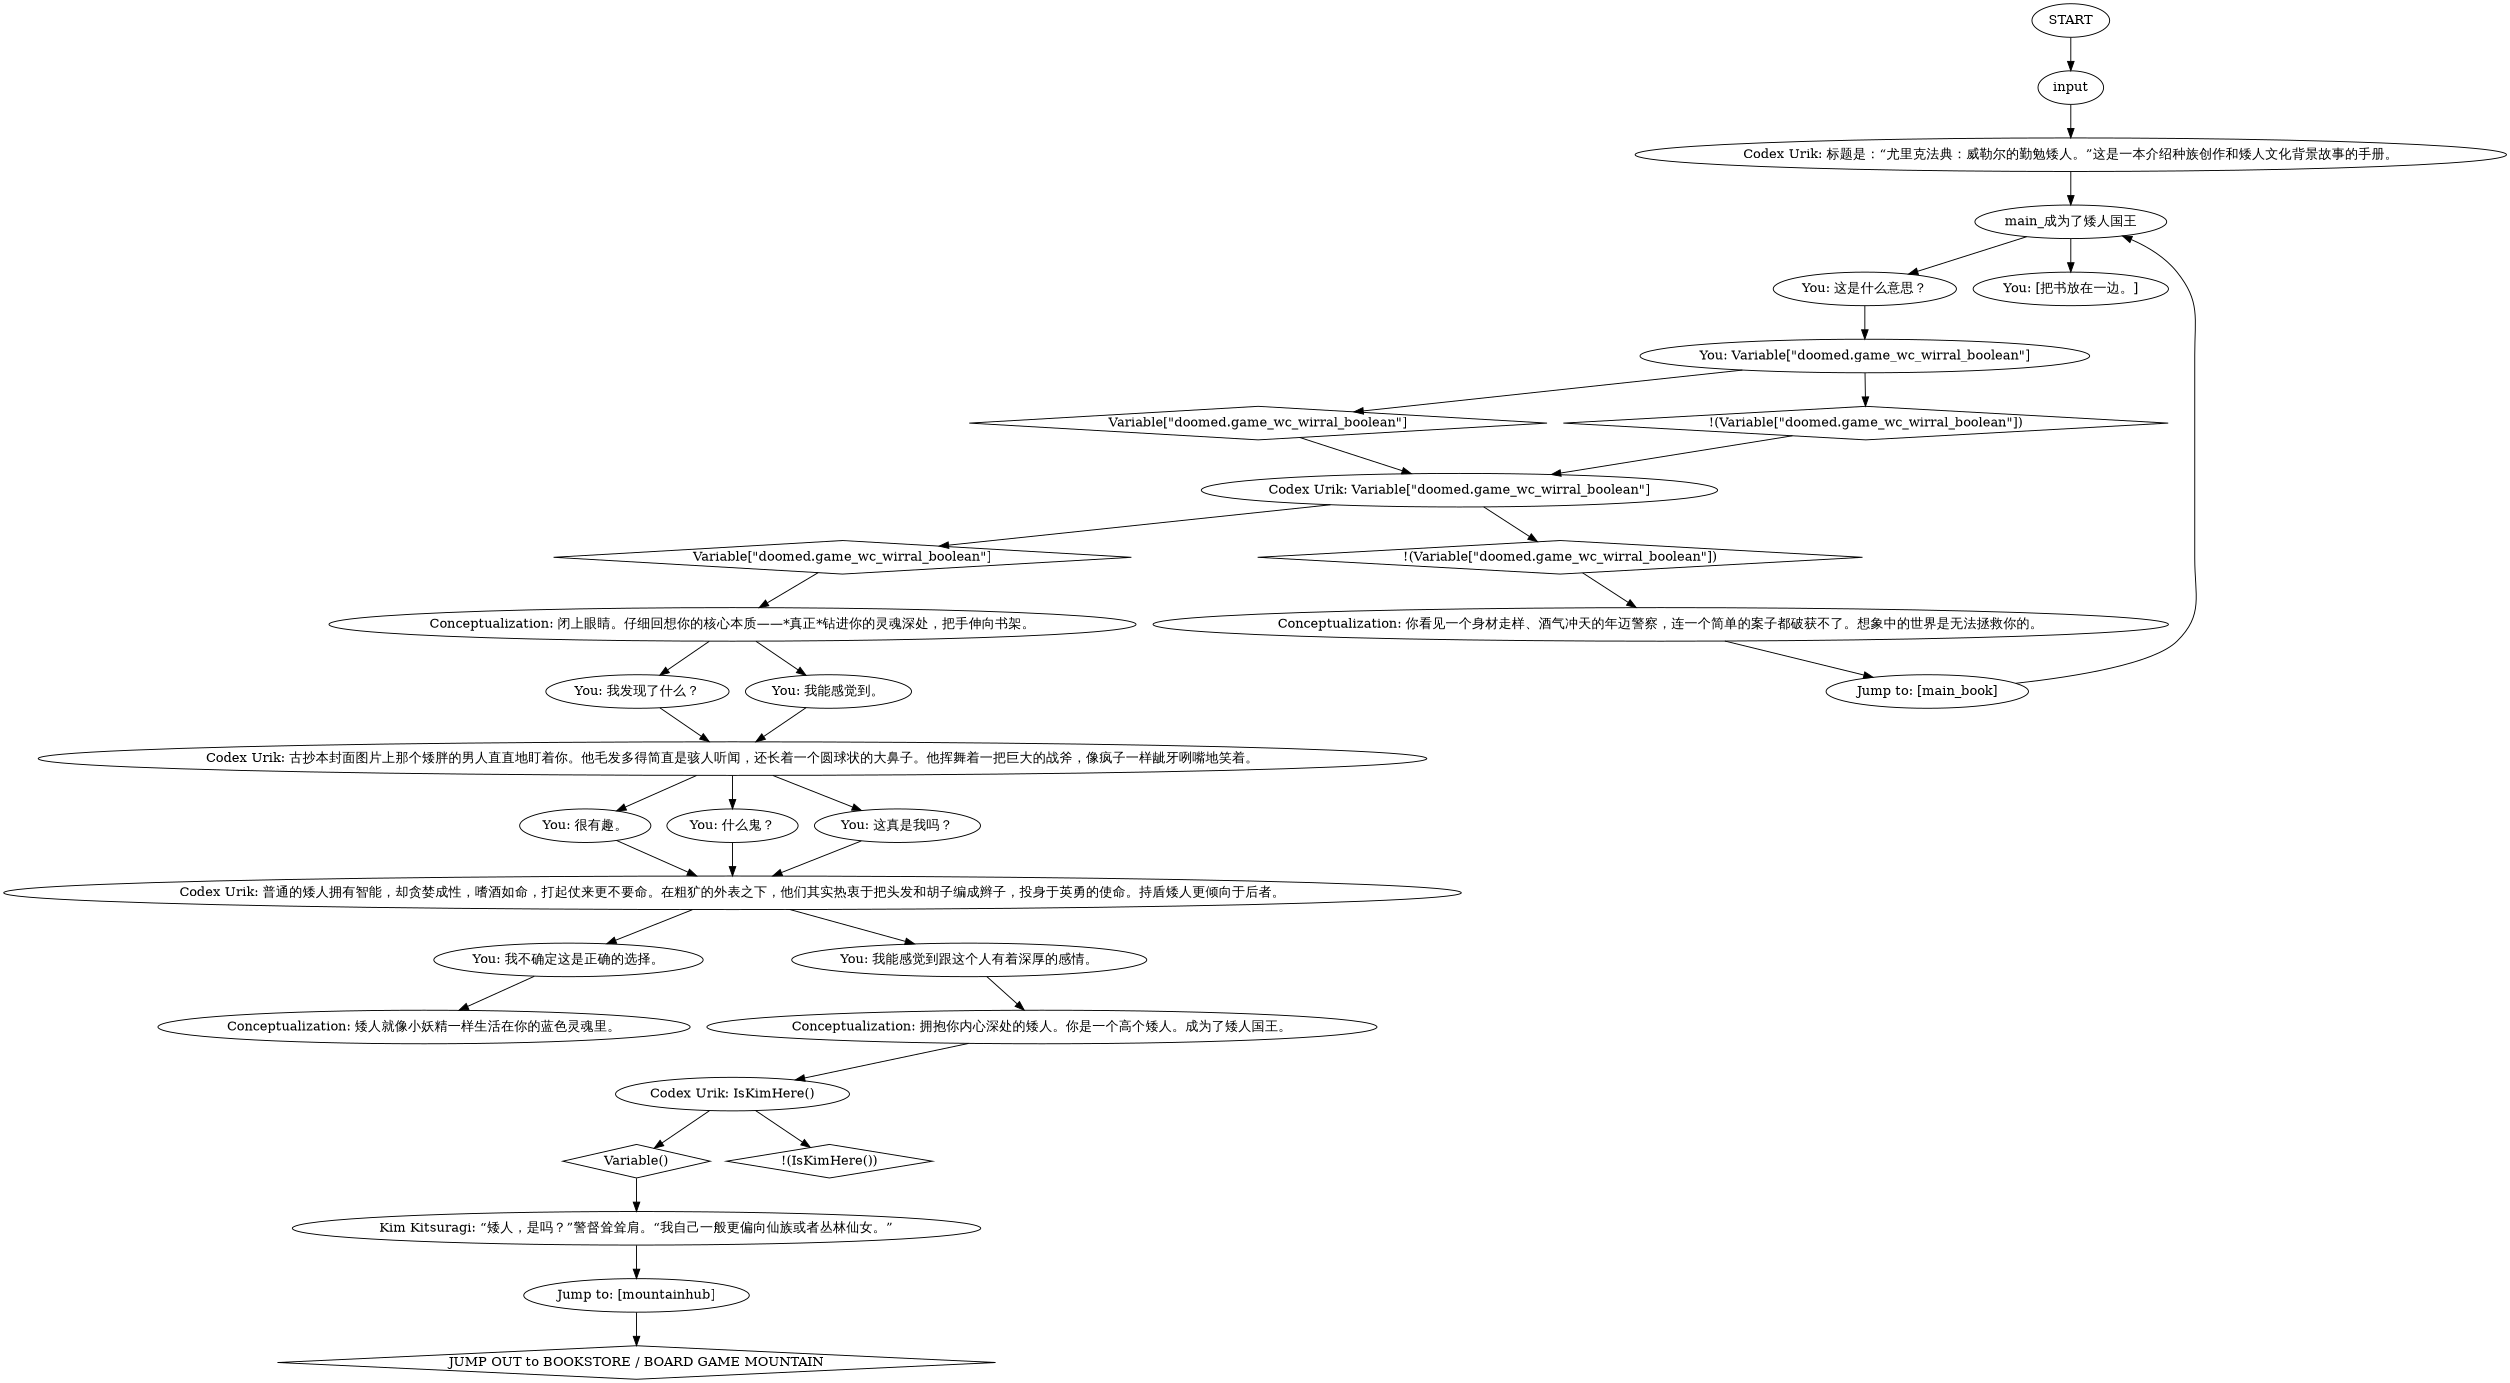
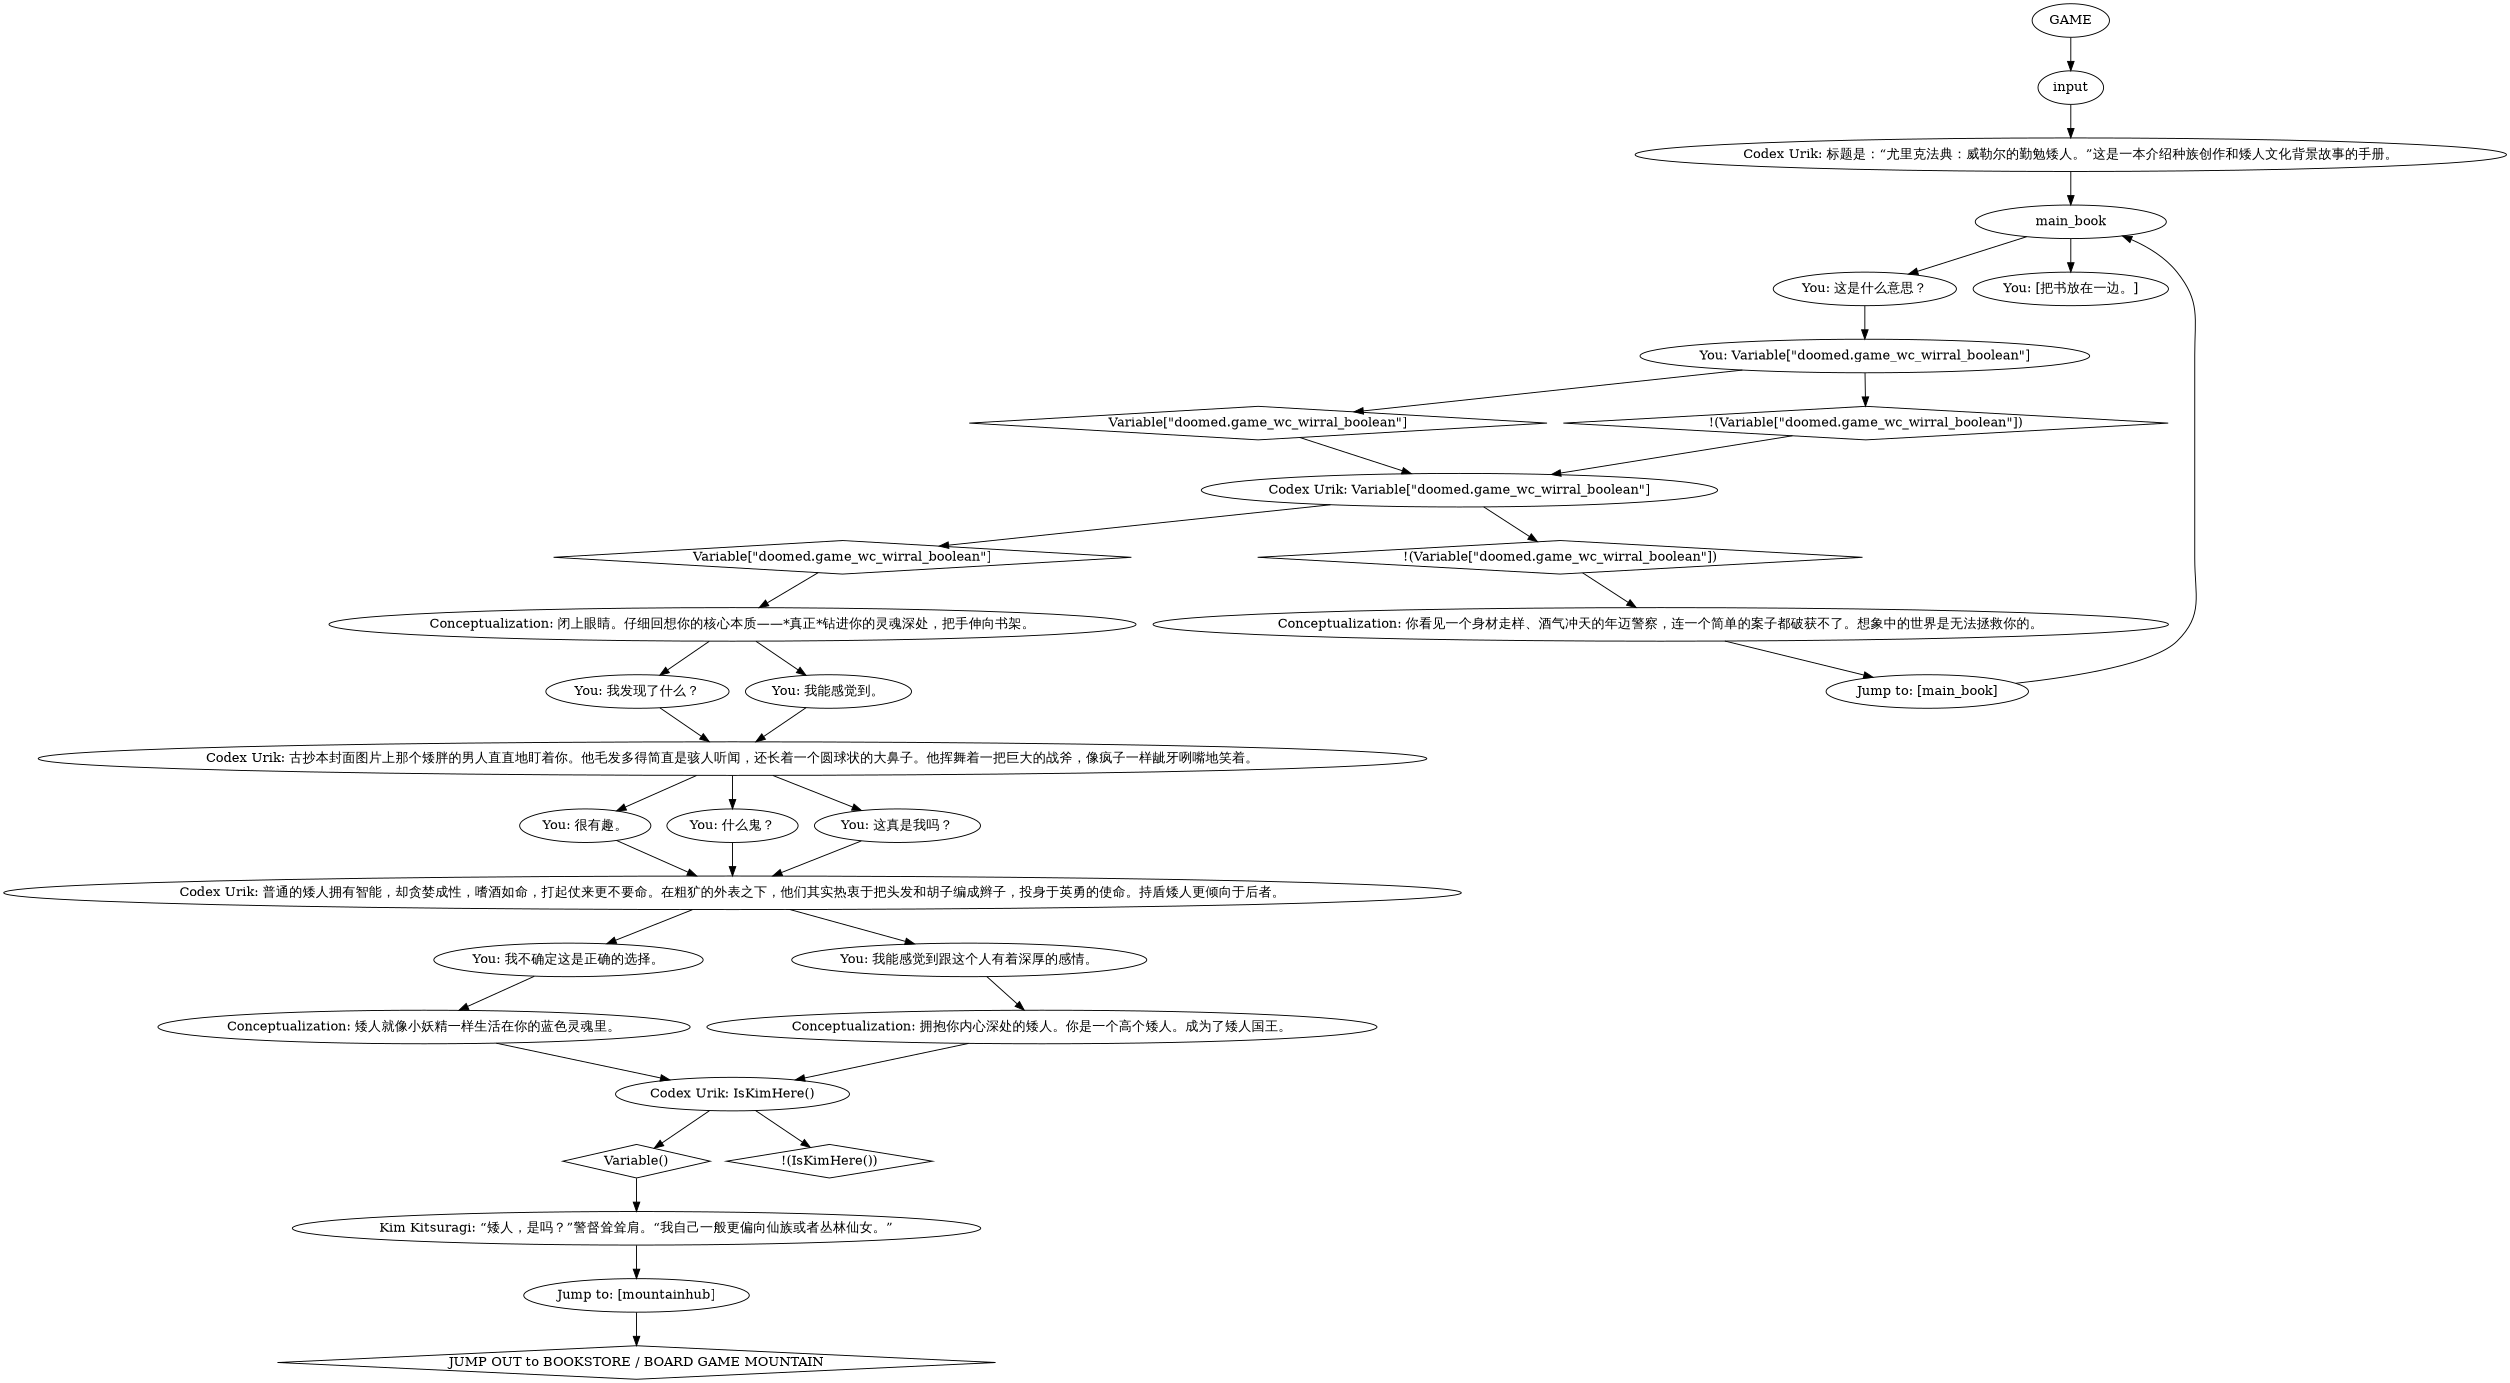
node "START": label "START" -> "GAME"
node "main_成为了矮人国王": label "main_成为了矮人国王" -> "main_book"
edge "Conceptualization: 矮人就像小妖精一样生活在你的蓝色灵魂里。" -> "Codex Urik: IsKimHere()": added
